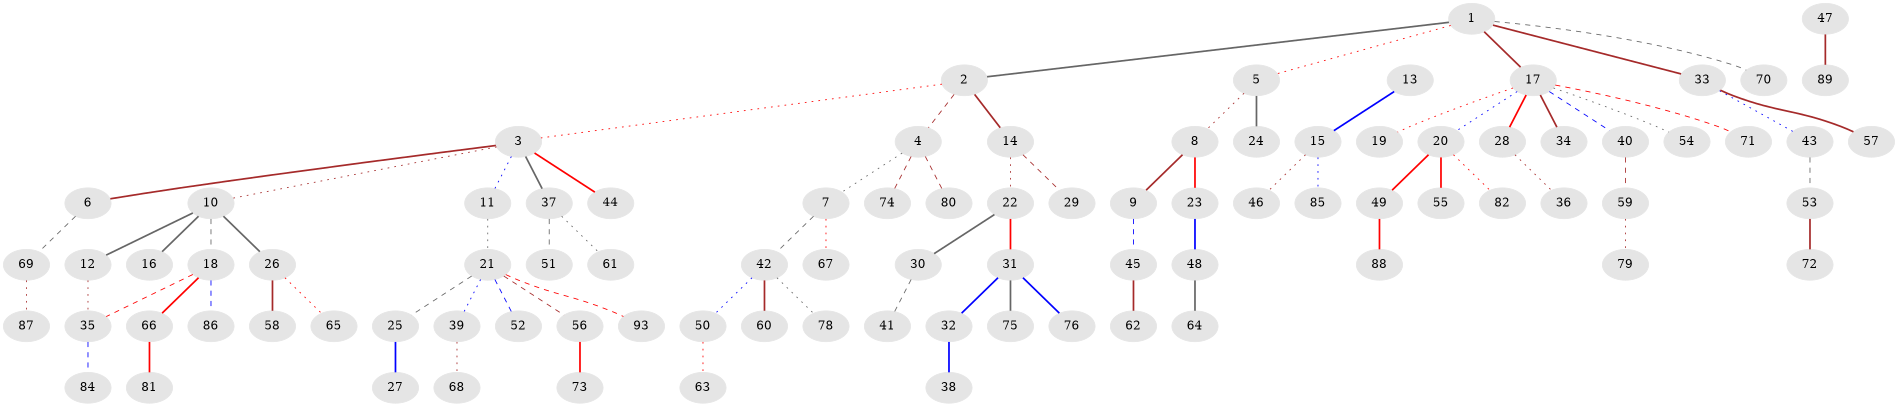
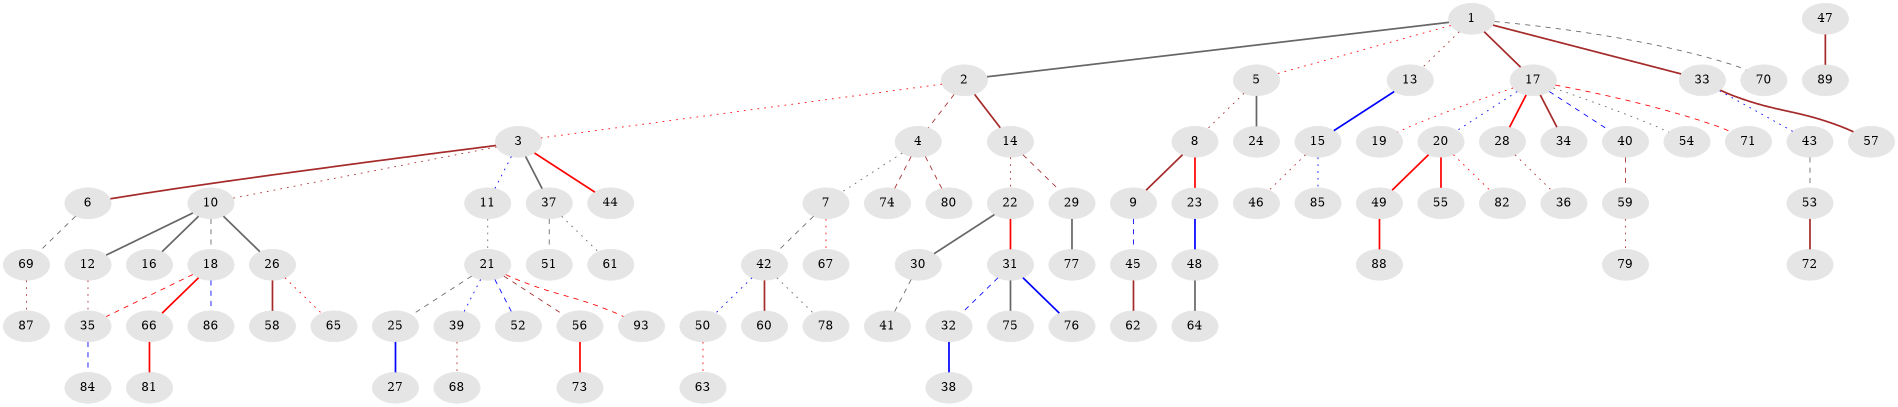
edge "1" -- "13": added
node "77": added
edge "31" -- "32": style bold -> dashed
